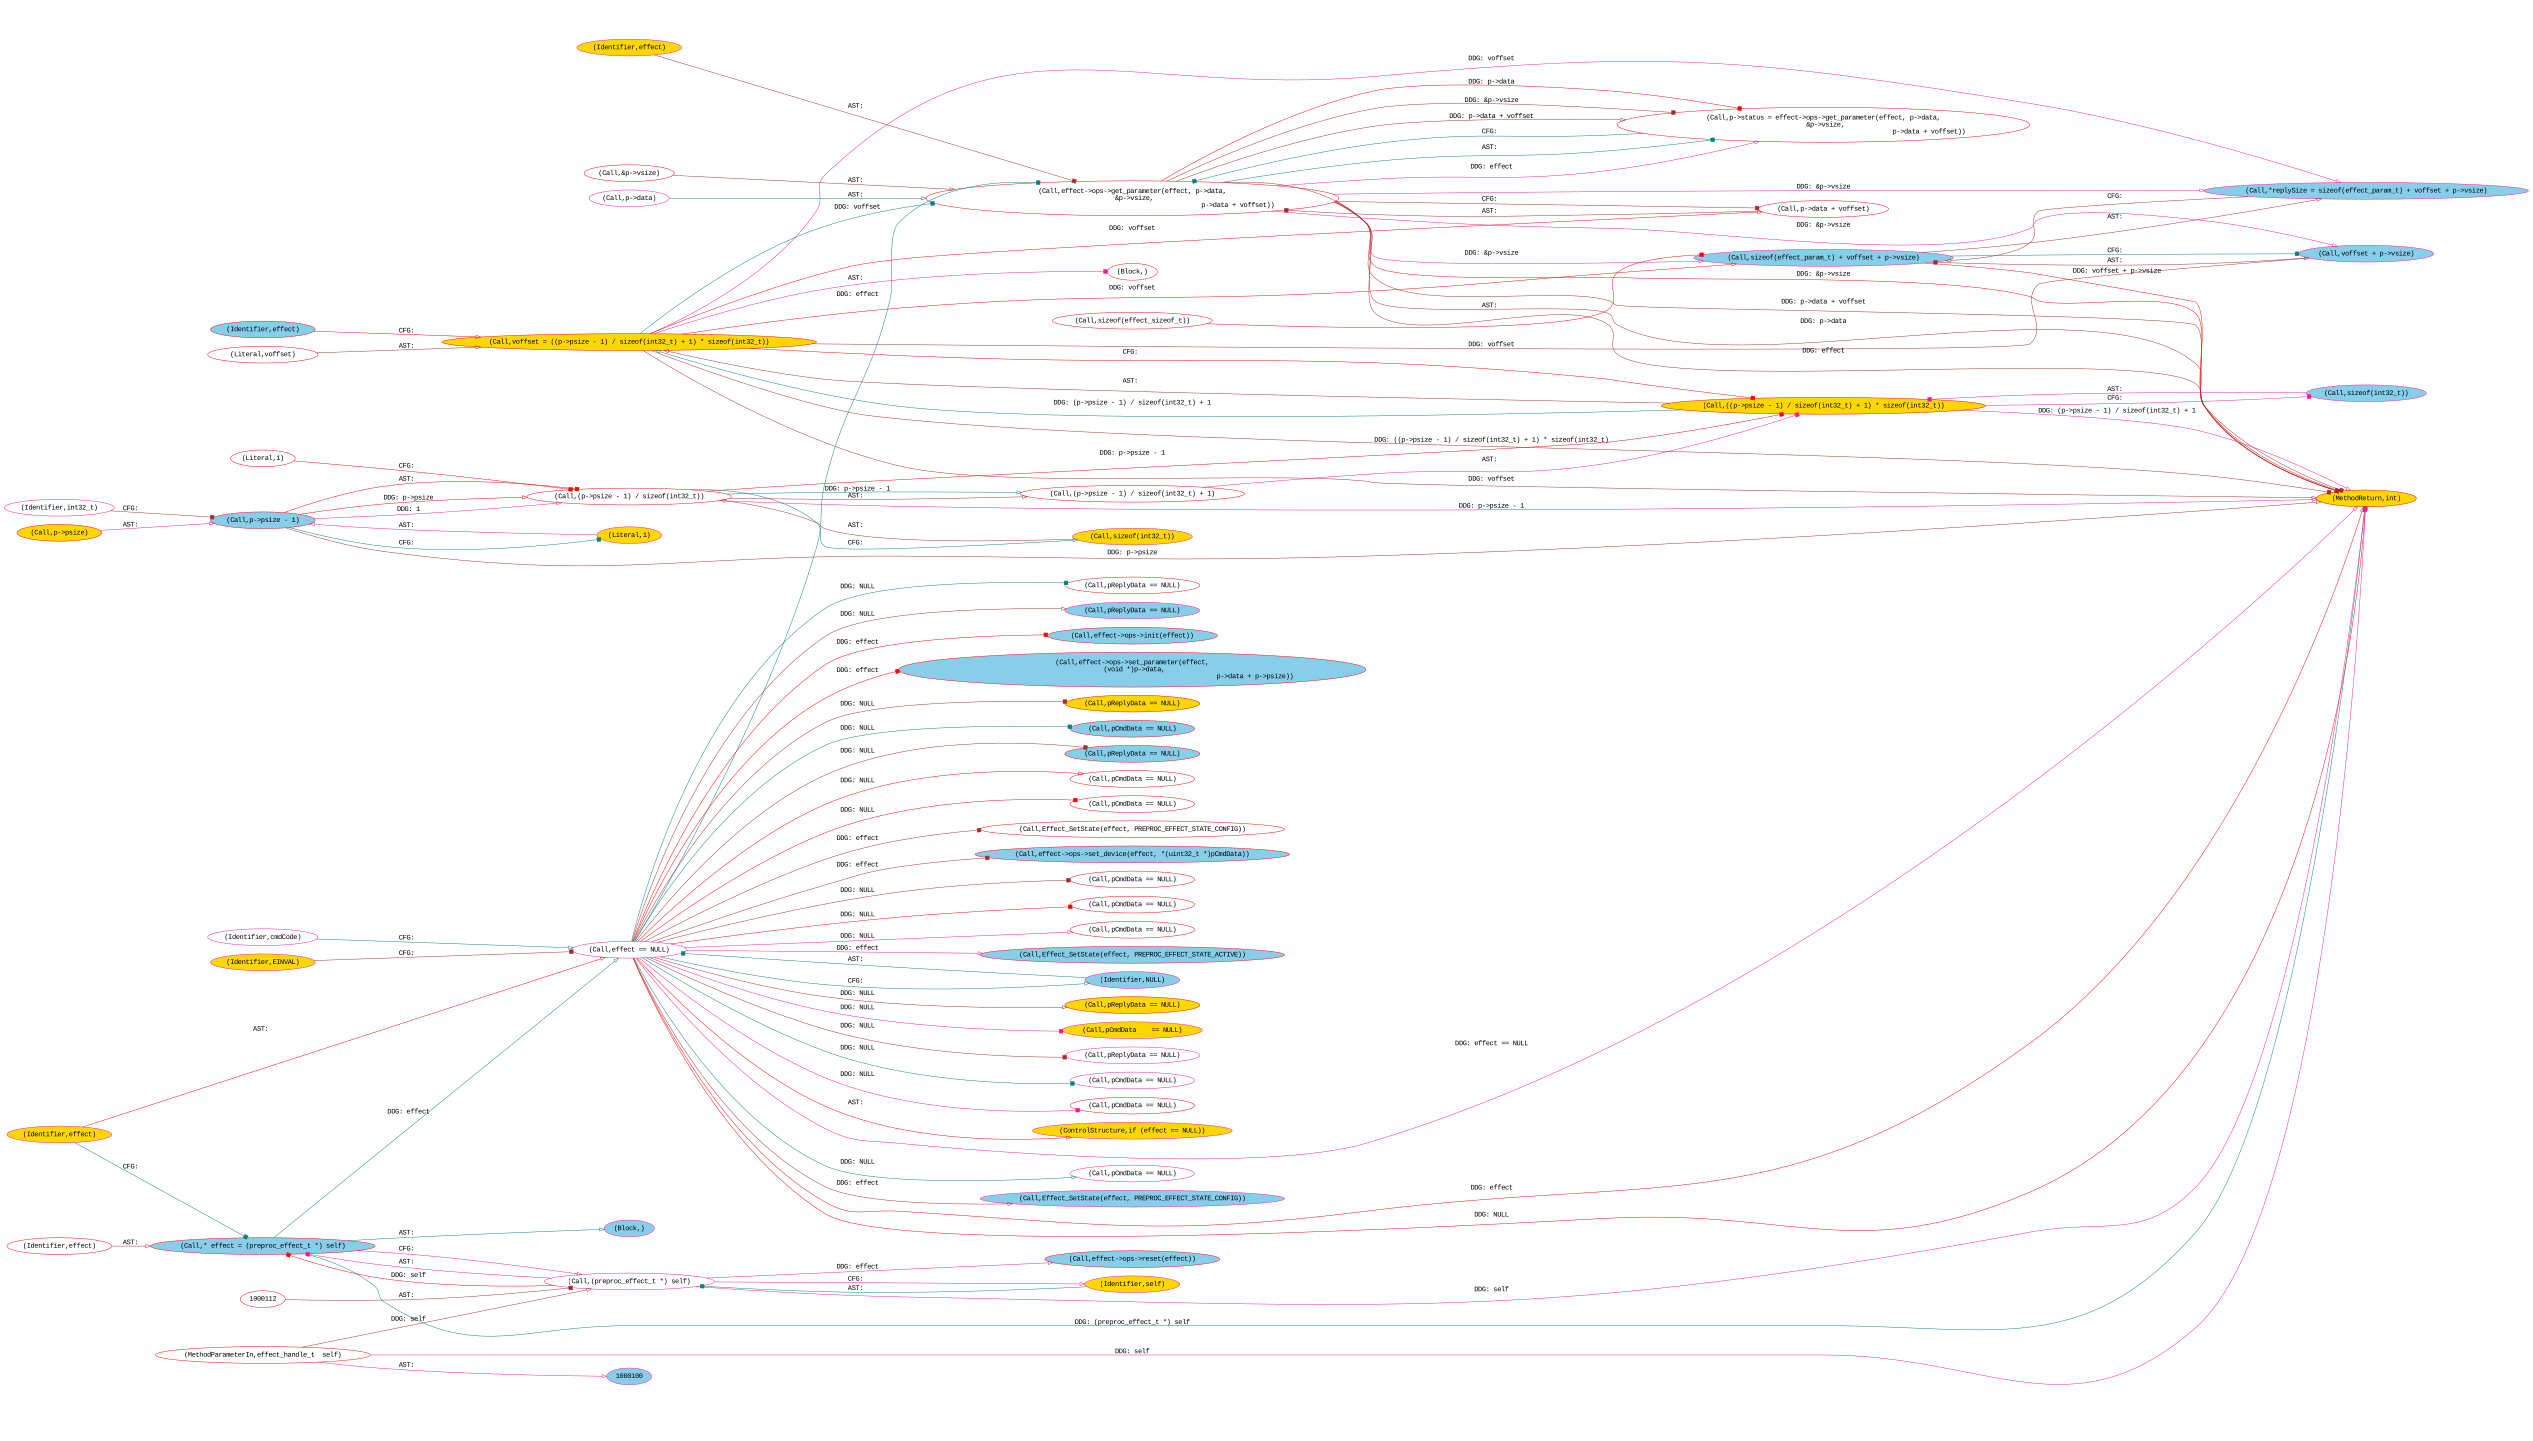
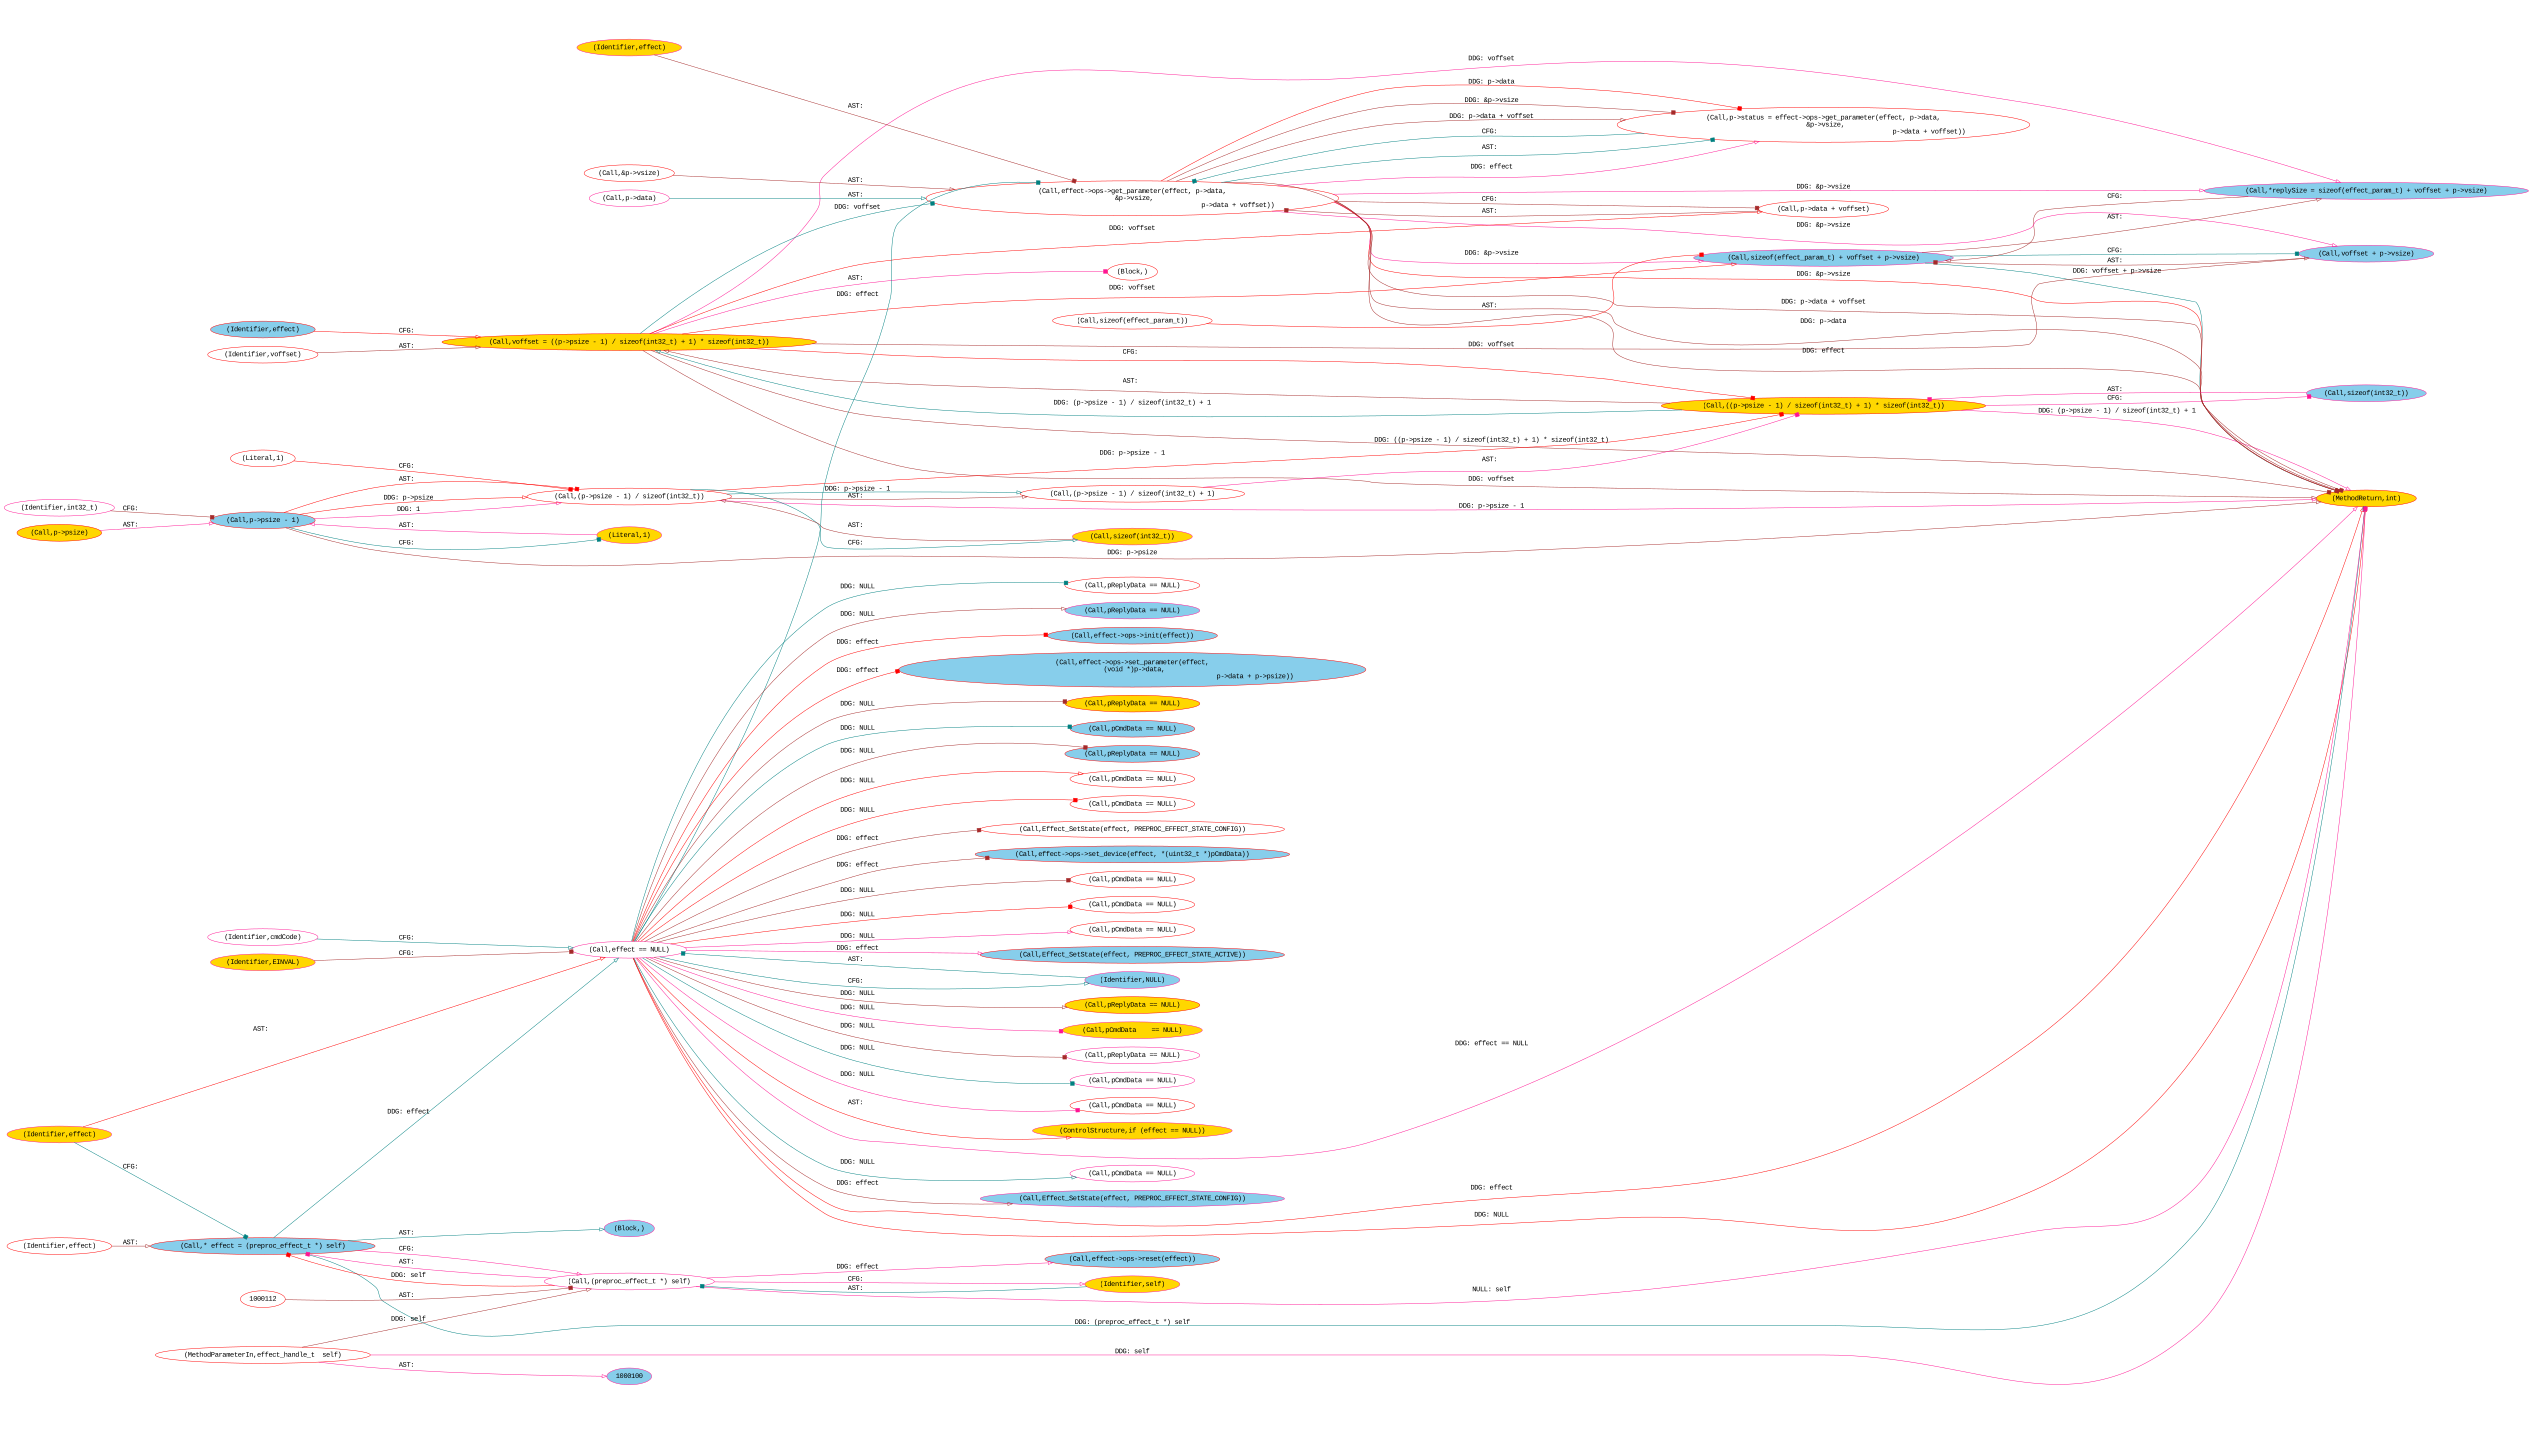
edge "(Call,sizeof(effect_param_t) + voffset + p->vsize)" -> "(MethodReturn,int)": color red -> teal
node "(Call,sizeof(effect_sizeof_t))": label "(Call,sizeof(effect_sizeof_t))" -> "(Call,sizeof(effect_param_t))"
node "(Literal,voffset)": label "(Literal,voffset)" -> "(Identifier,voffset)"
edge "(Call,(preproc_effect_t *) self)" -> "(MethodReturn,int)": label "DDG: self" -> "NULL: self"
